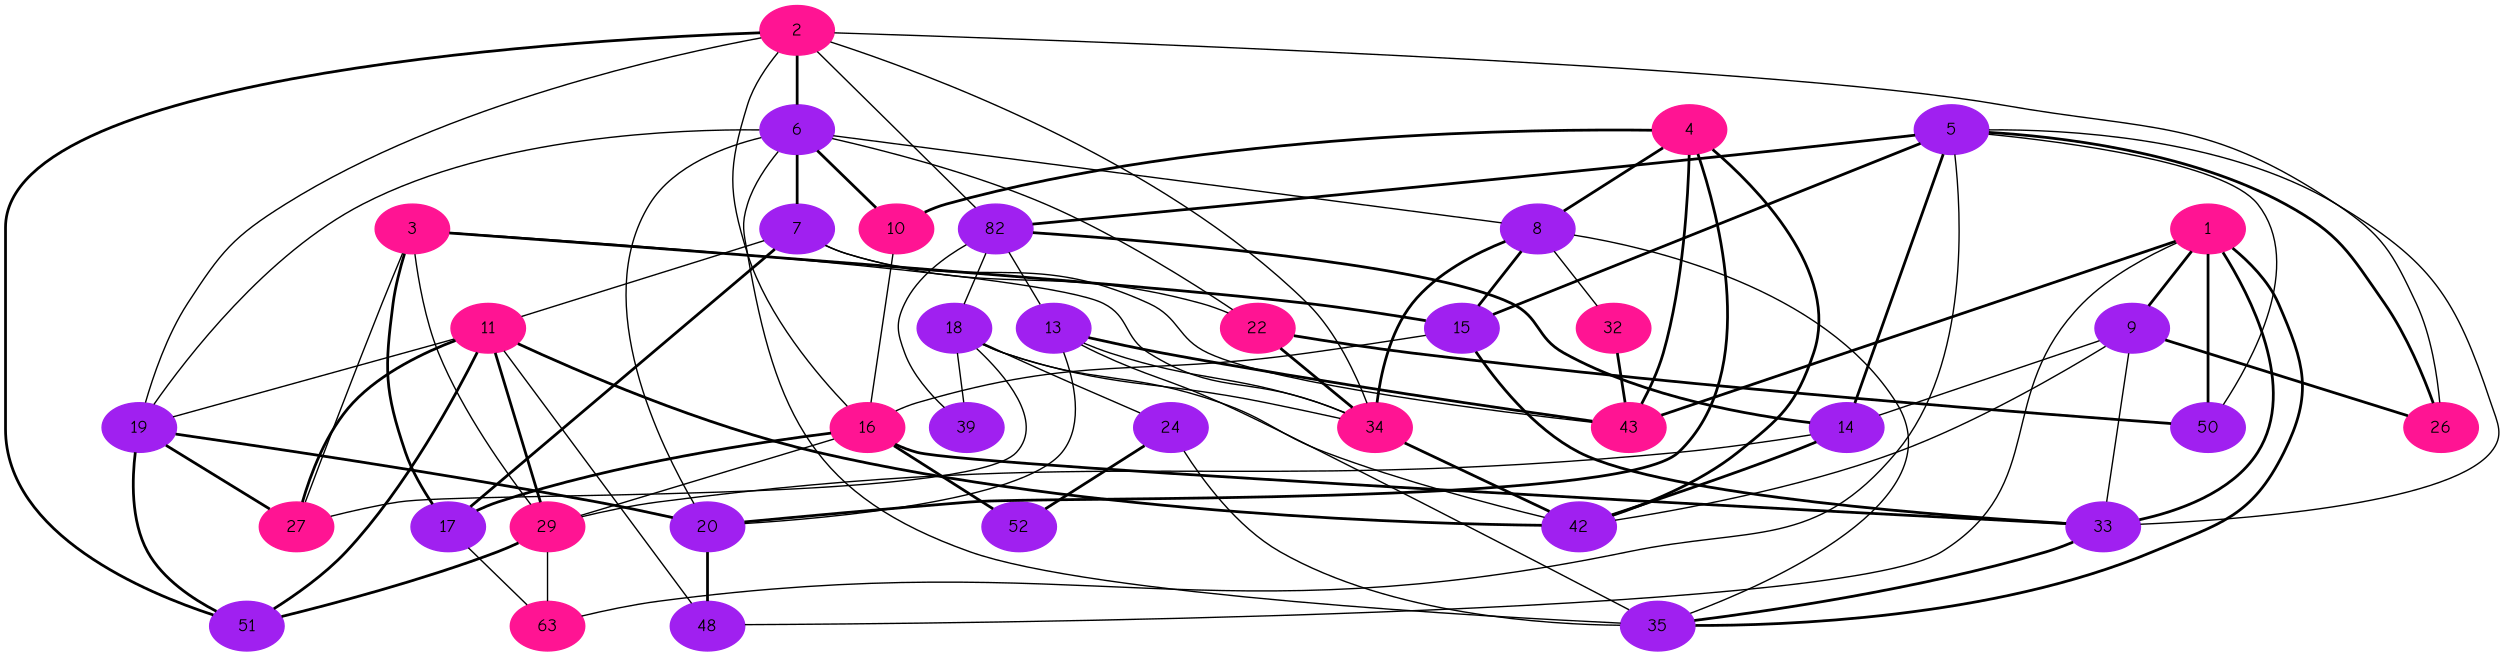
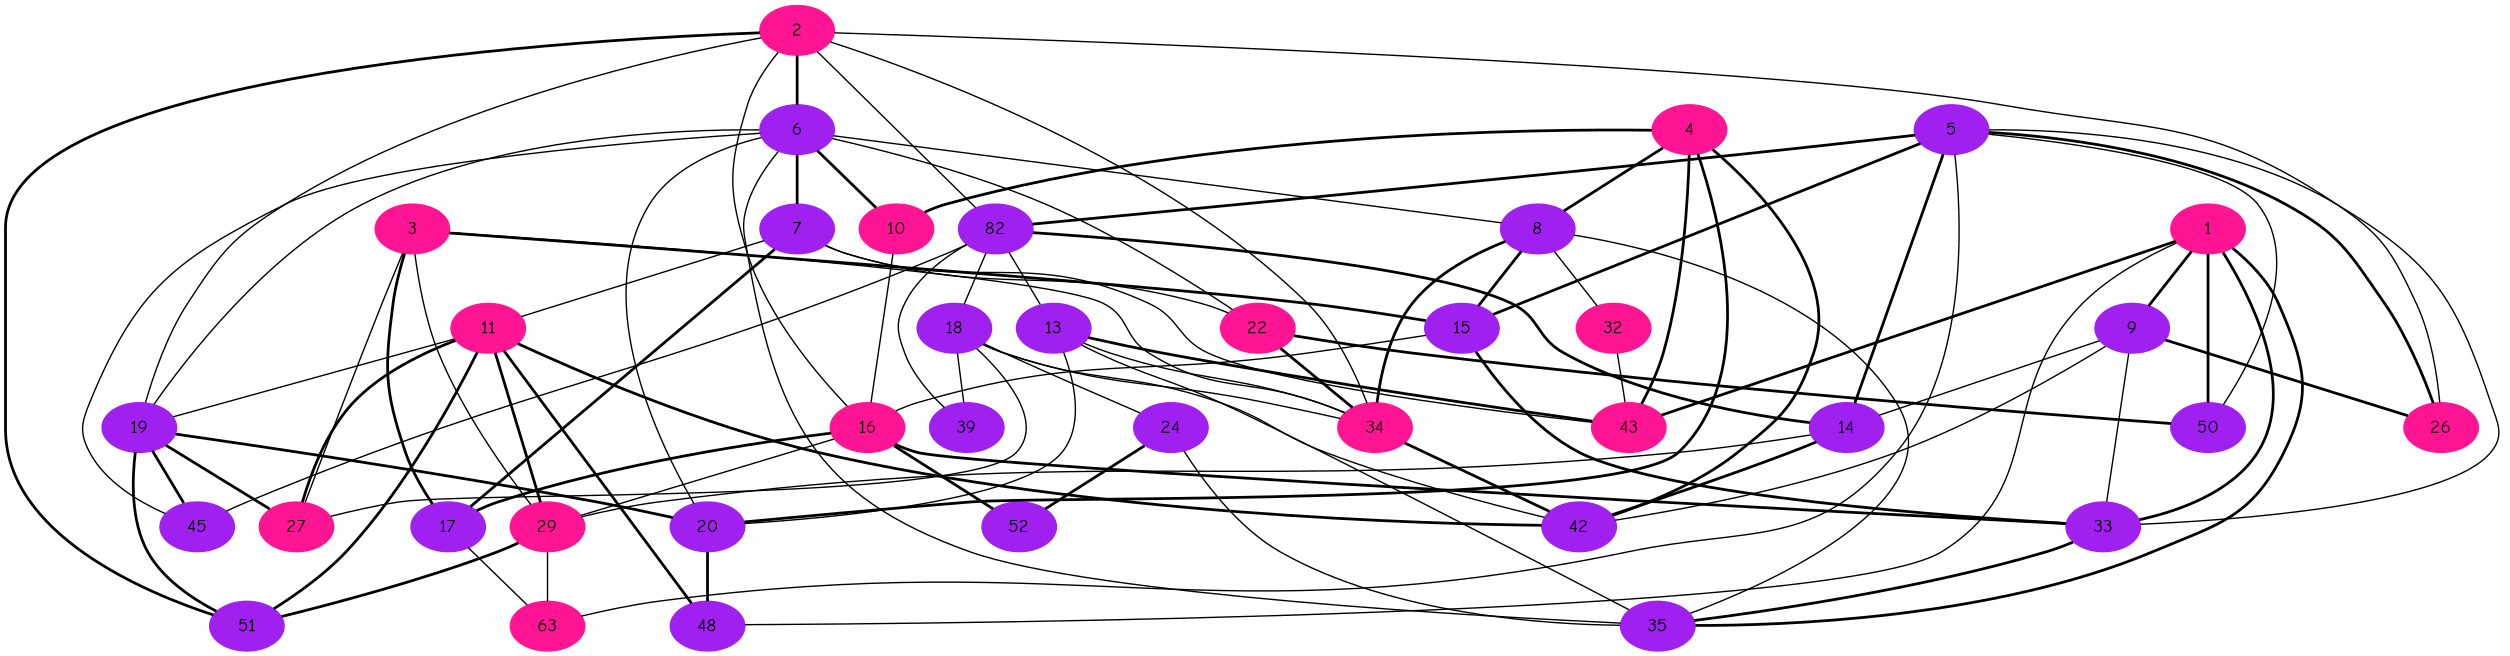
edge "32" -- "43": style bold -> solid
edge "11" -- "48": style solid -> bold
node "45": added
